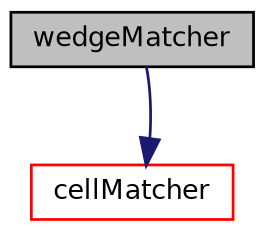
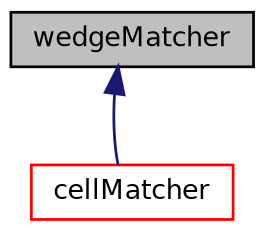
edge "wedgeMatcher" -> "cellMatcher": reversed
